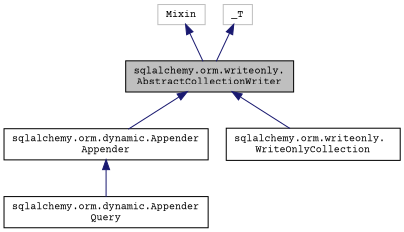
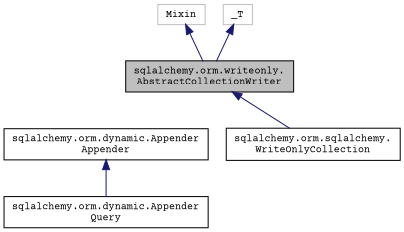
edge "sqlalchemy.orm.dynamic.Appender Appender" -> "sqlalchemy.orm.writeonly. AbstractCollectionWriter": removed
node "sqlalchemy.orm.writeonly. WriteOnlyCollection": label "sqlalchemy.orm.writeonly. WriteOnlyCollection" -> "sqlalchemy.orm.sqlalchemy. WriteOnlyCollection"
